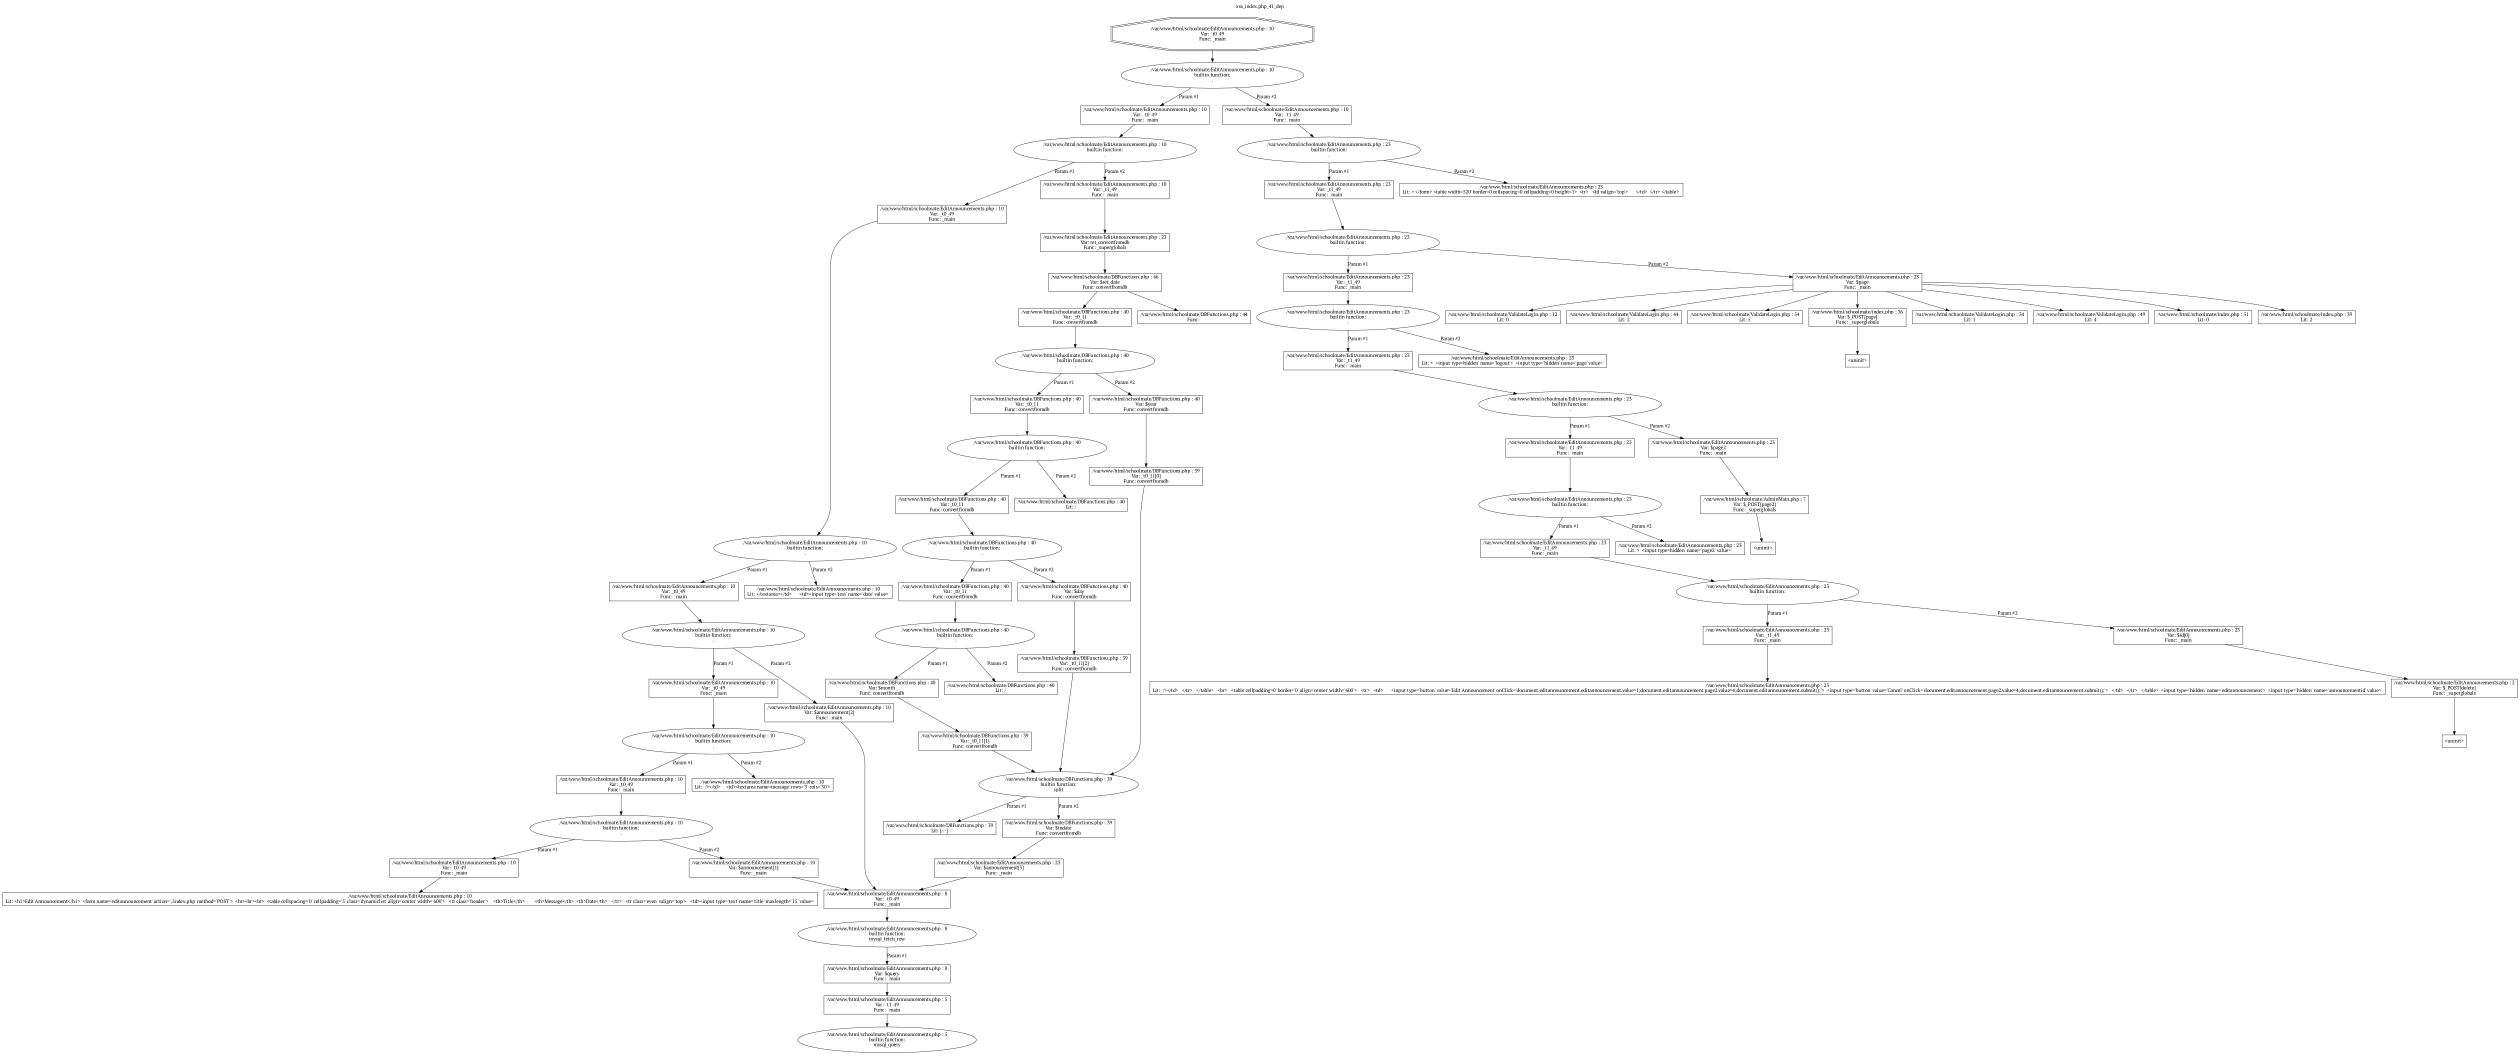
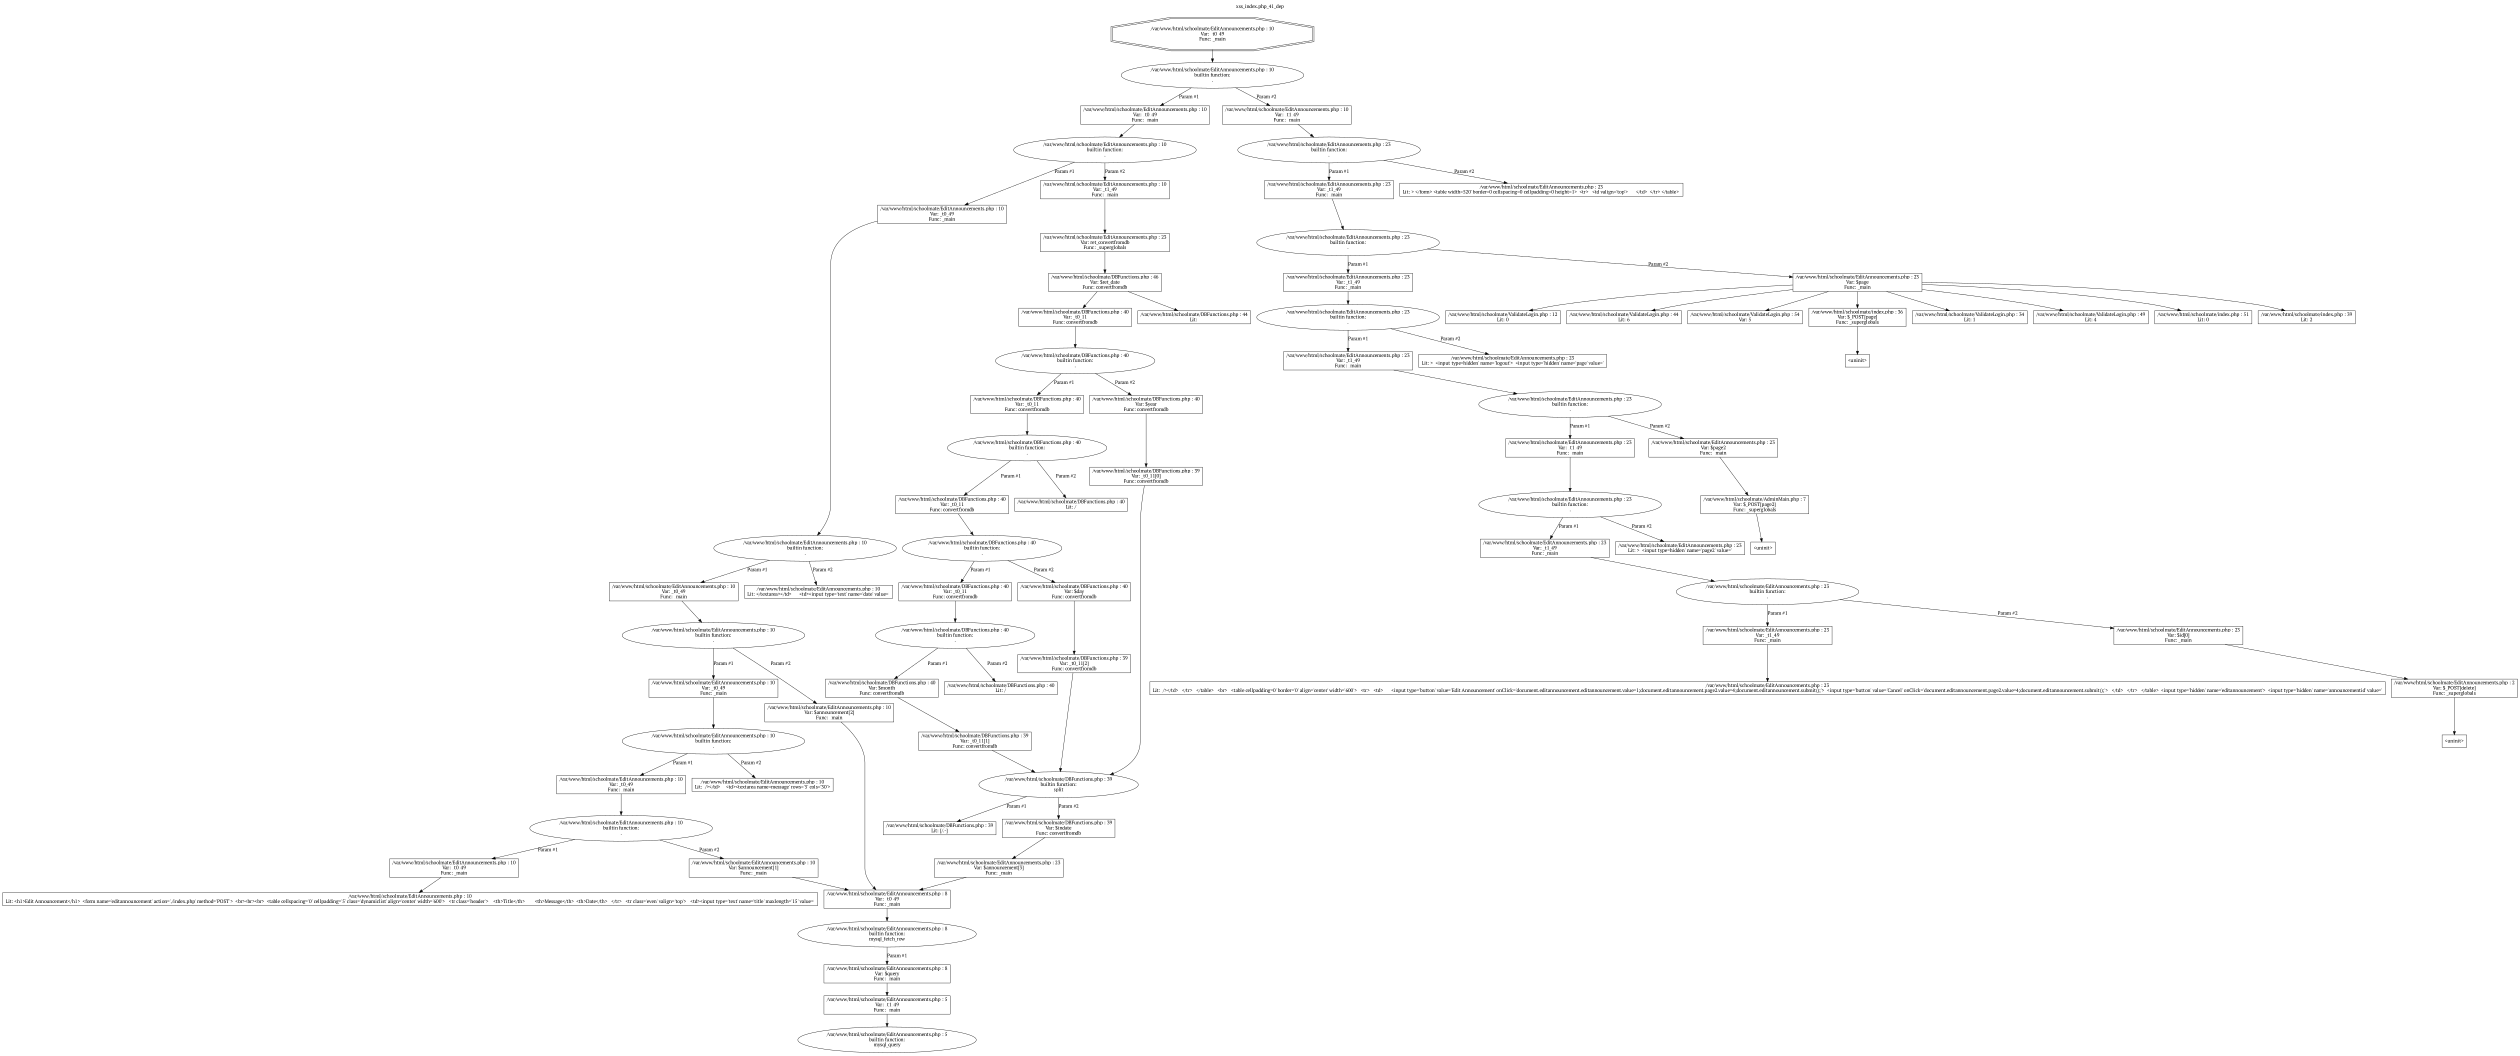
node "/var/www/html/schoolmate/DBFunctions.php : 44 Func:": label "/var/www/html/schoolmate/DBFunctions.php : 44 Func:" -> "/var/www/html/schoolmate/DBFunctions.php : 44 Lit:"
node "/var/www/html/schoolmate/ValidateLogin.php : 44 Lit: 2": label "/var/www/html/schoolmate/ValidateLogin.php : 44 Lit: 2" -> "/var/www/html/schoolmate/ValidateLogin.php : 44 Lit: 6"
node "/var/www/html/schoolmate/ValidateLogin.php : 54 Lit: 5": label "/var/www/html/schoolmate/ValidateLogin.php : 54 Lit: 5" -> "/var/www/html/schoolmate/ValidateLogin.php : 54 Var: 5"
